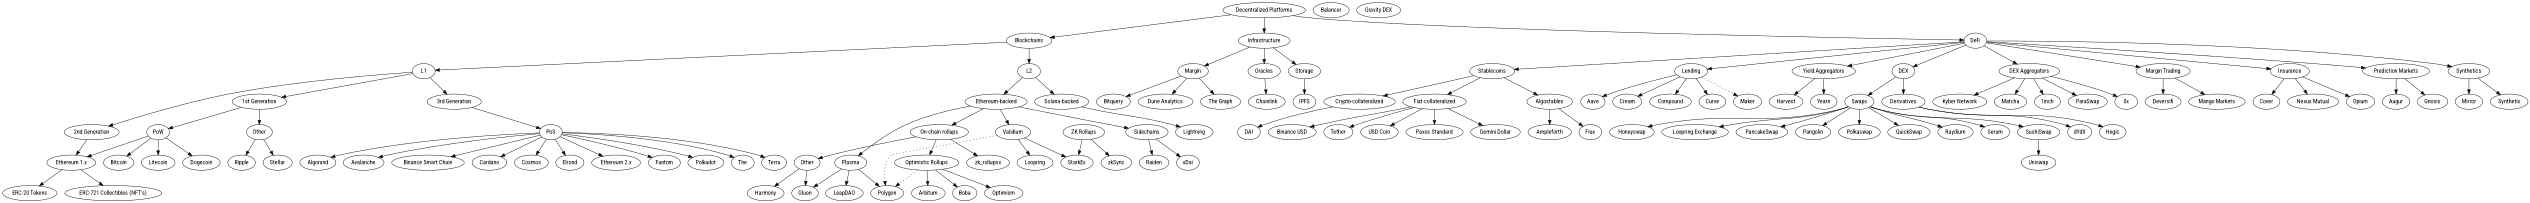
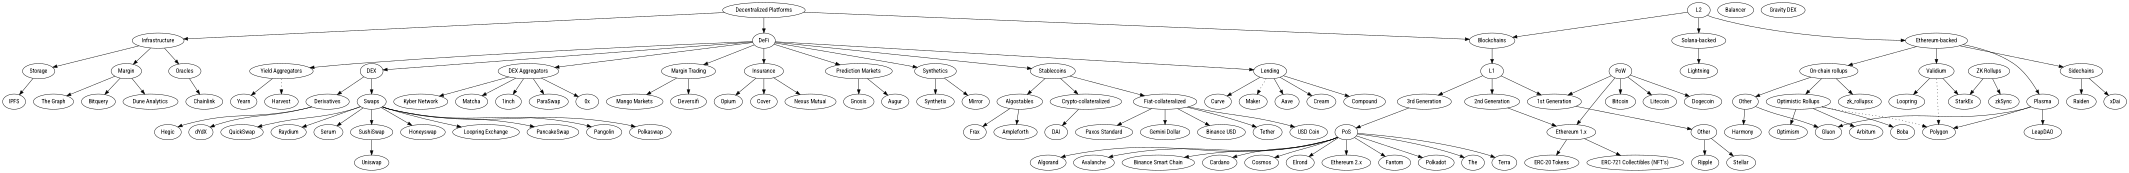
edge "Blockchains" -> "L2": reversed
edge "Yield Aggregators" -> "Harvest": style solid -> dotted
edge "1st Generation" -> "PoW": reversed
